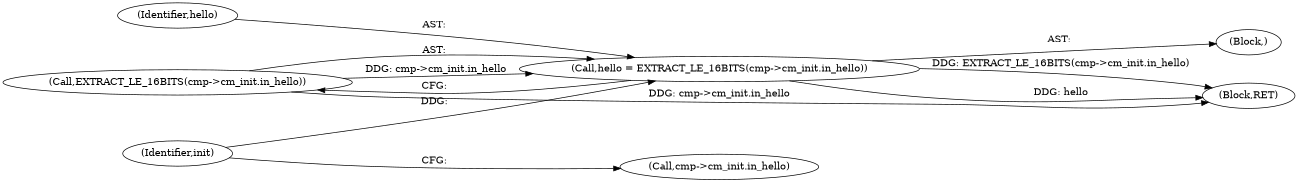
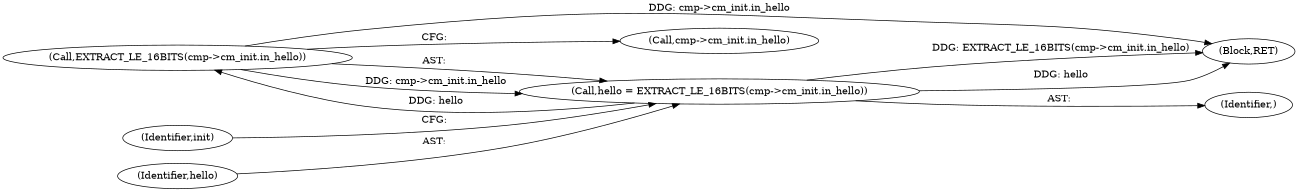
node "(Block,)": label "(Block,)" -> "(Identifier,)"
edge "(Call,hello = EXTRACT_LE_16BITS(cmp->cm_init.in_hello))" -> "(Call,EXTRACT_LE_16BITS(cmp->cm_init.in_hello))": label "CFG: " -> "DDG: hello"
edge "(Identifier,init)" -> "(Call,hello = EXTRACT_LE_16BITS(cmp->cm_init.in_hello))": label "DDG: " -> "CFG: "
edge "(Identifier,init)" -> "(Call,cmp->cm_init.in_hello)": now "(Call,EXTRACT_LE_16BITS(cmp->cm_init.in_hello))" -> "(Call,cmp->cm_init.in_hello)"
